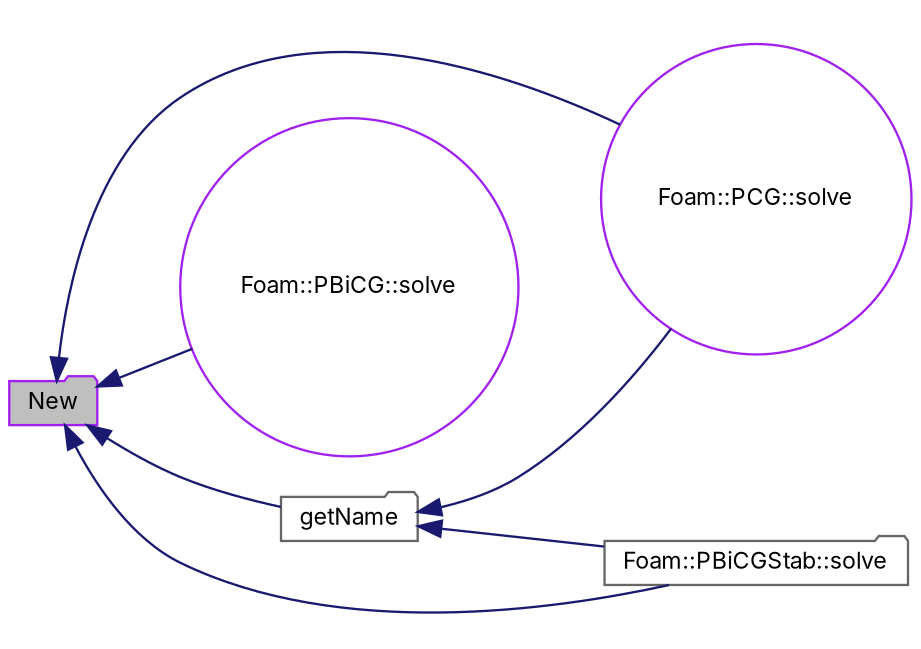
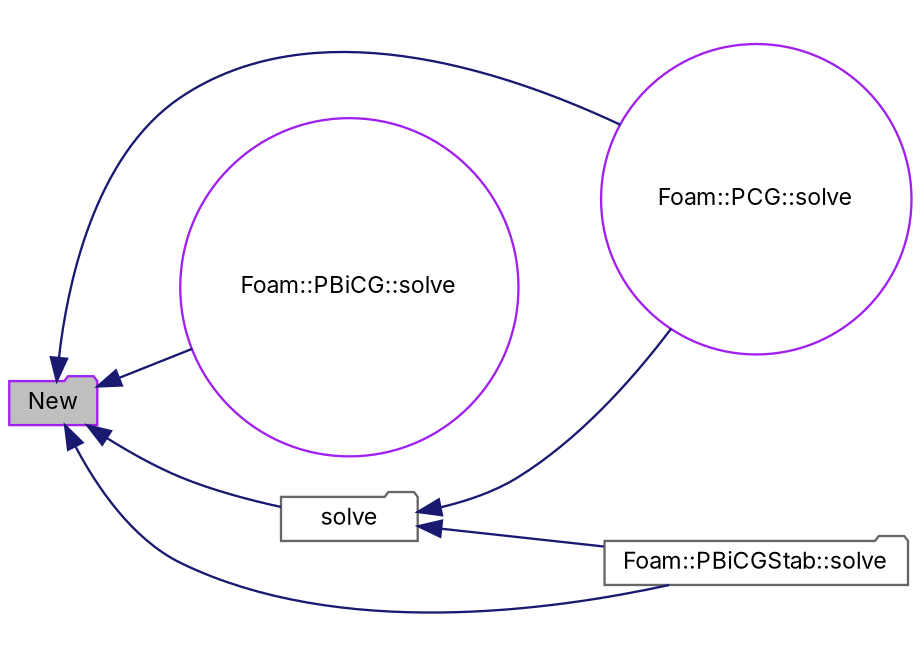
node "getName": label "getName" -> "solve"
